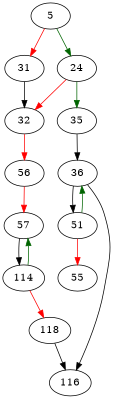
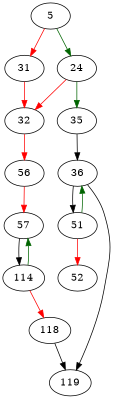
edge "31" -> "32": color black -> red
node "55": label "55" -> "52"
node "116": label "116" -> "119"
